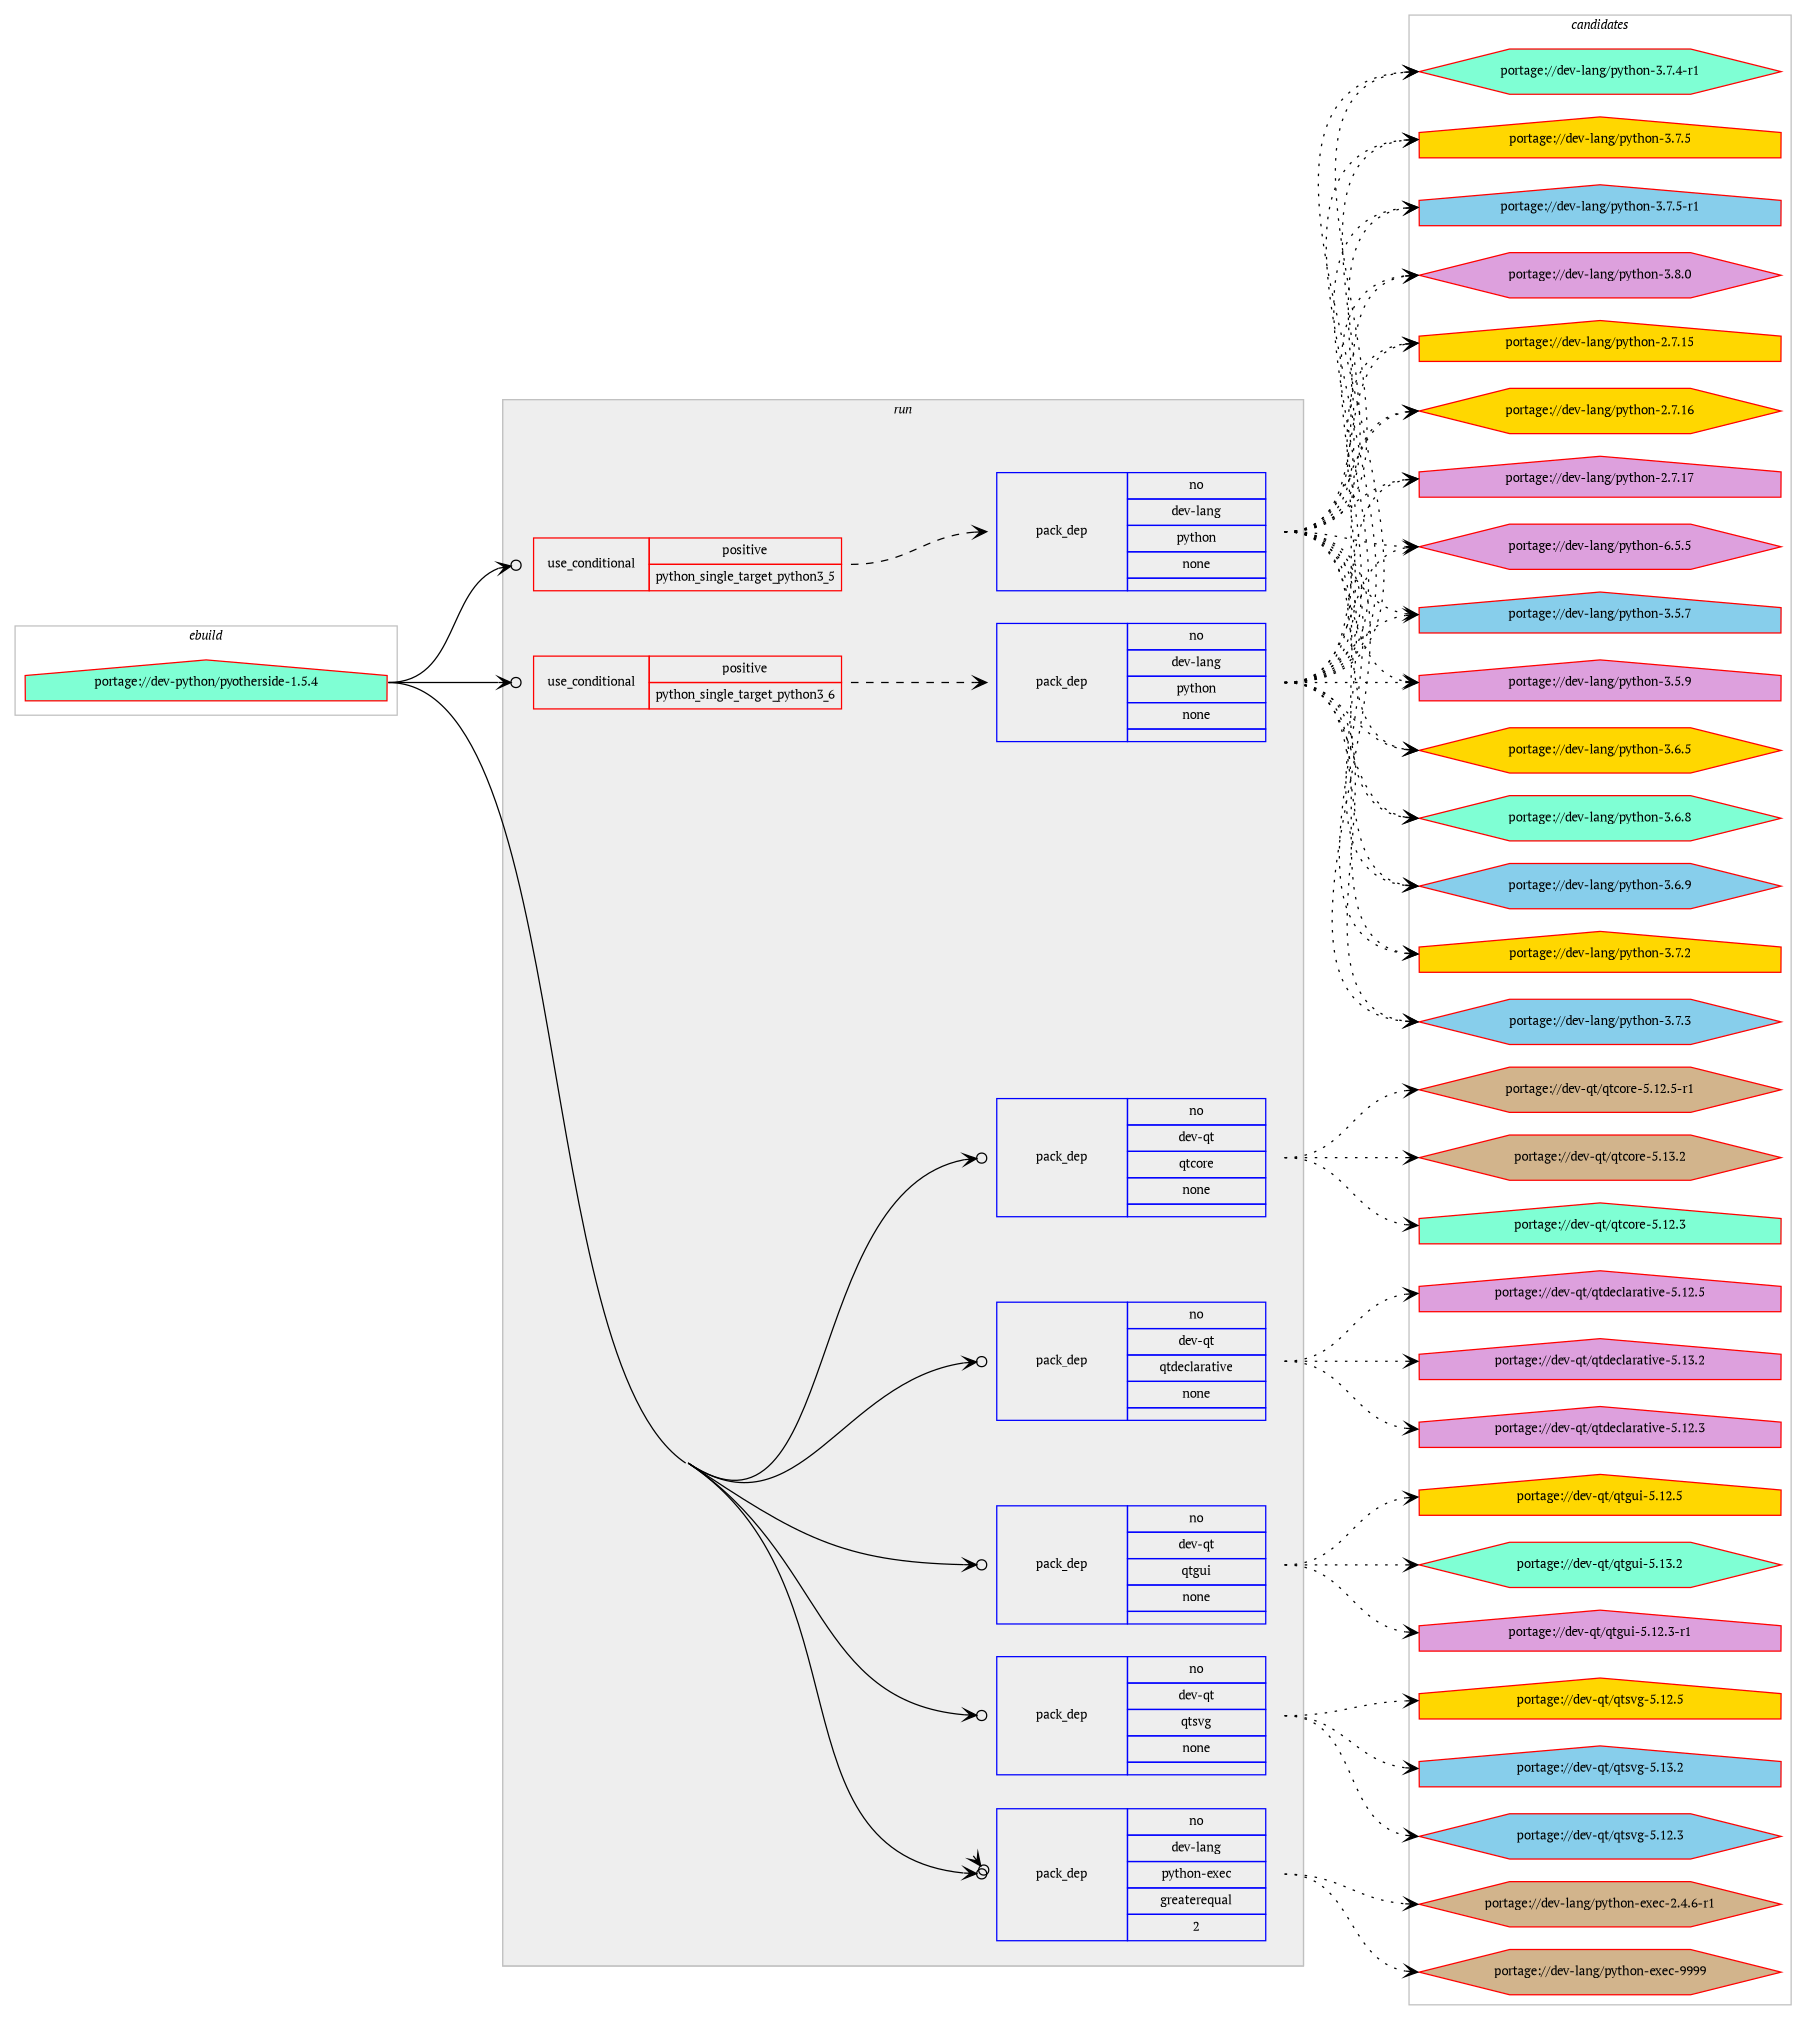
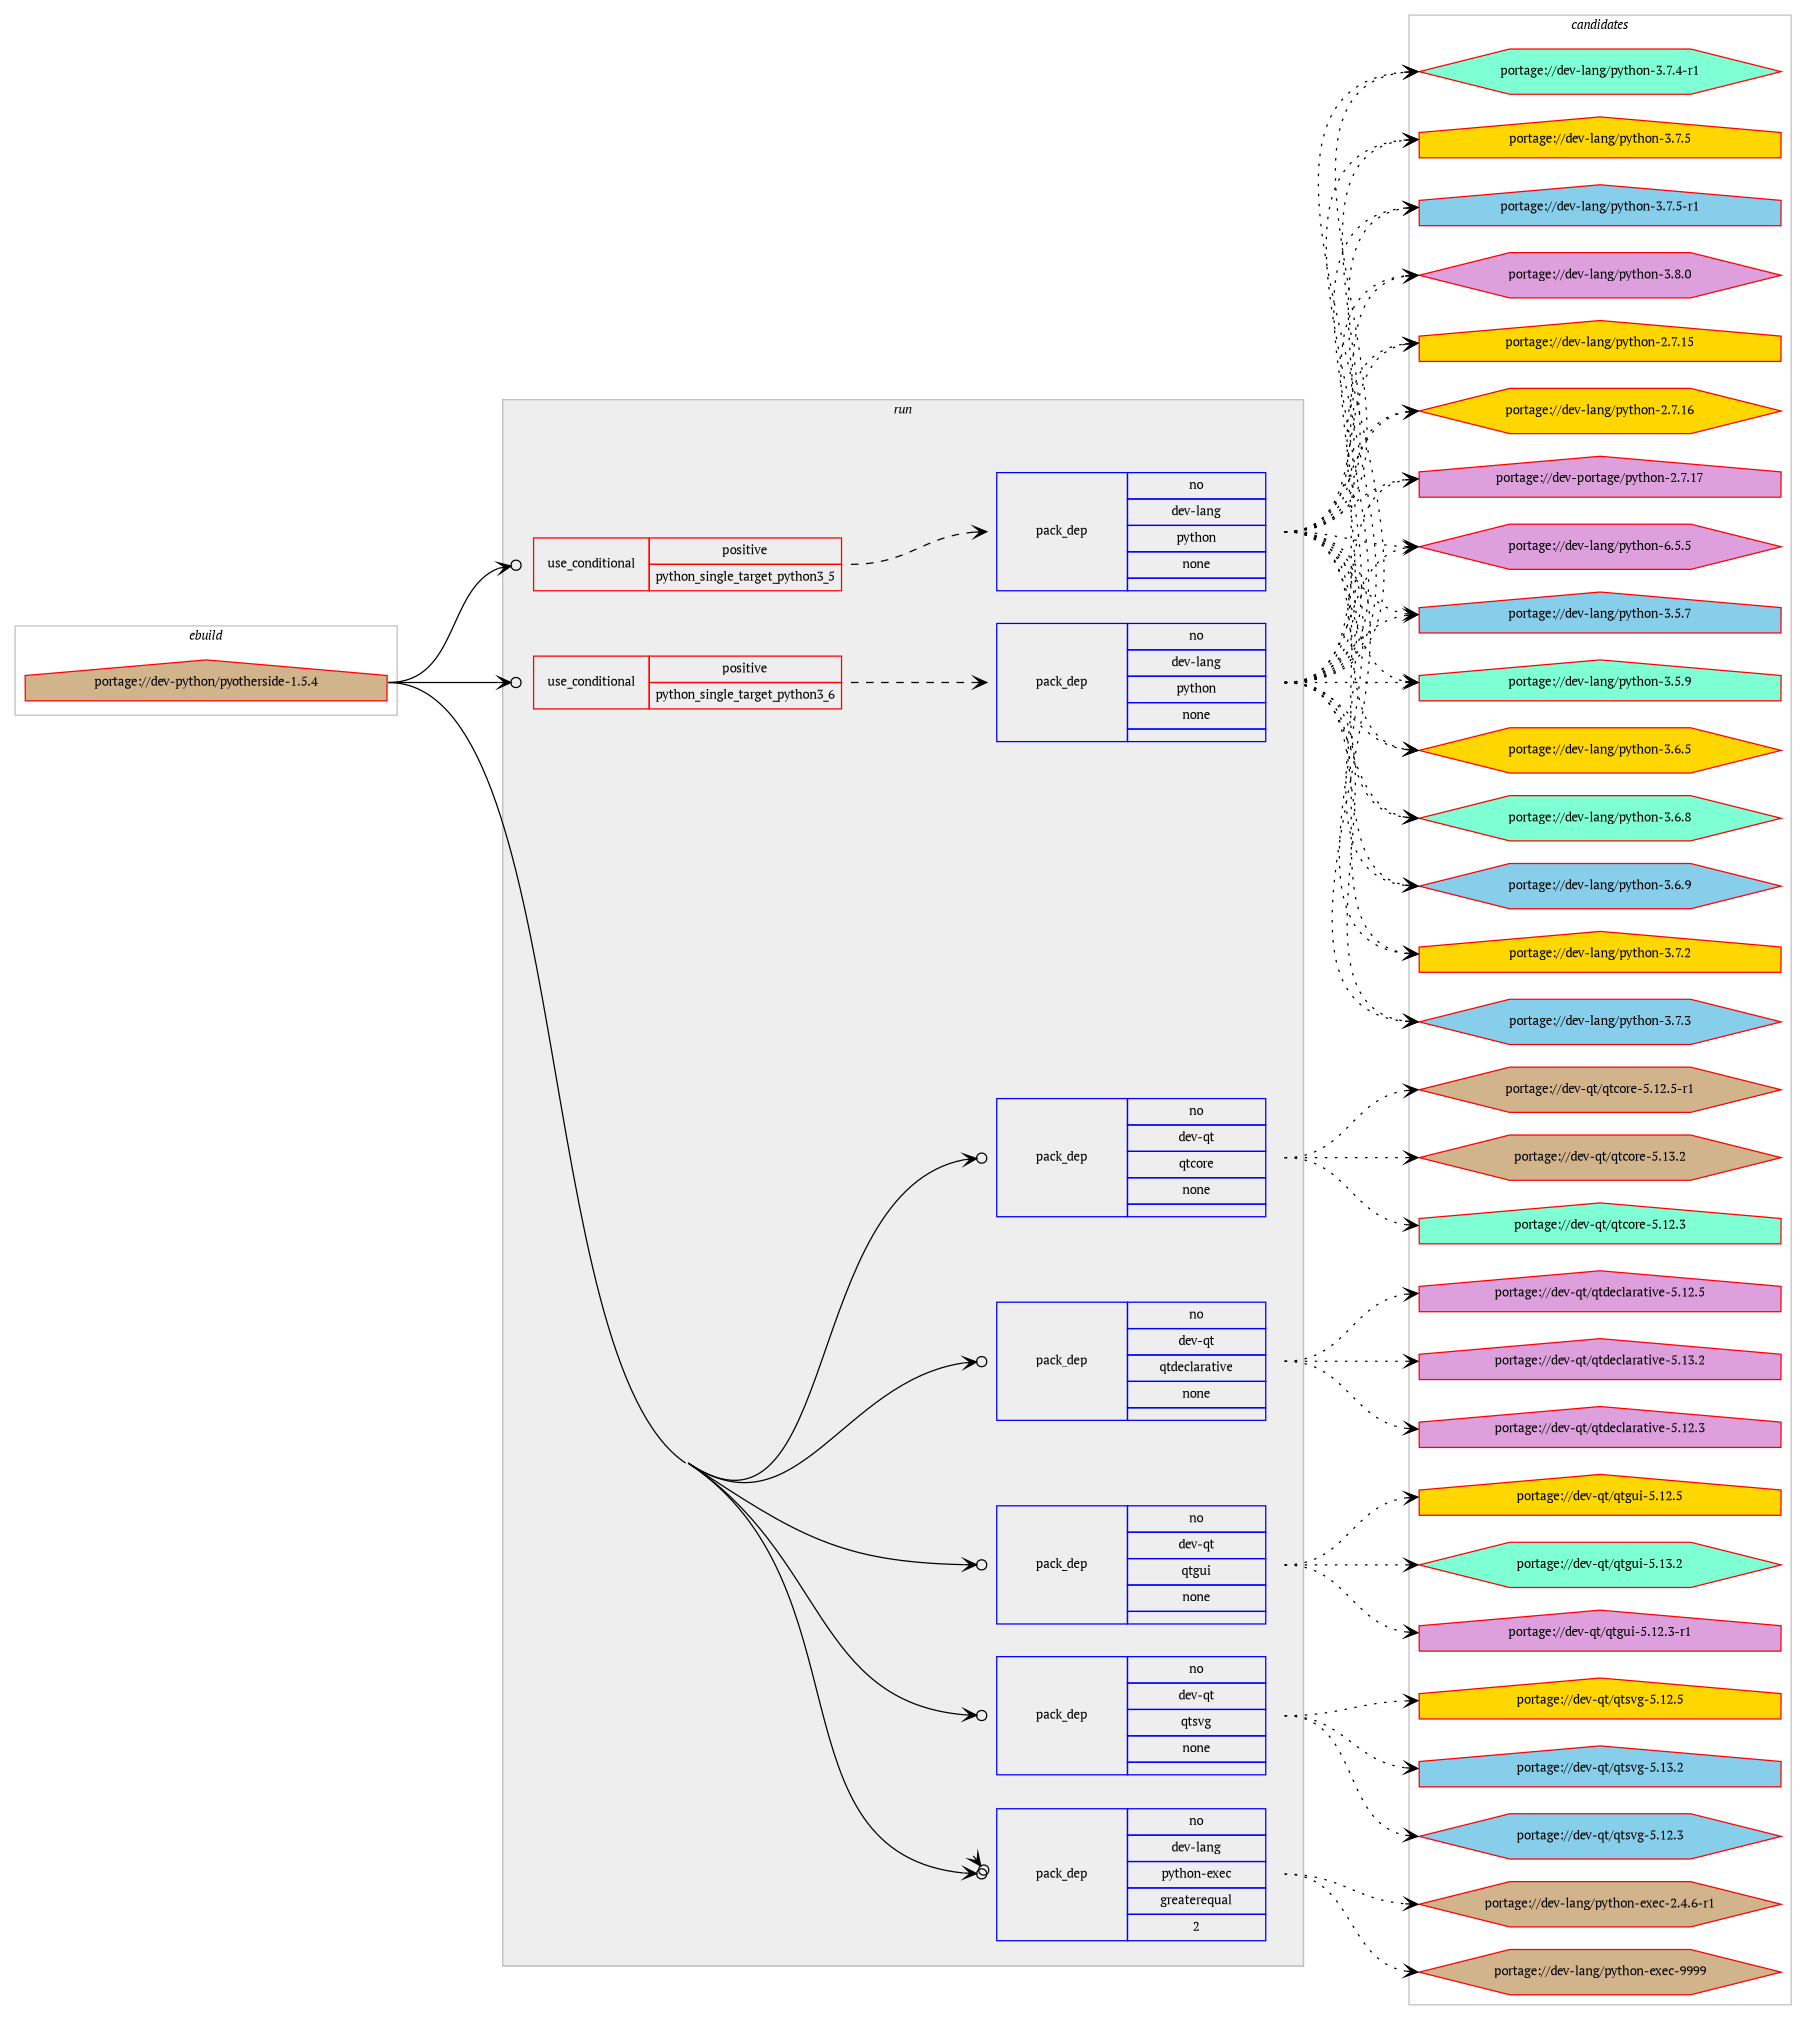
node "portage://dev-lang/python-2.7.17": label "portage://dev-lang/python-2.7.17" -> "portage://dev-portage/python-2.7.17"
node "portage://dev-python/pyotherside-1.5.4": fillcolor aquamarine -> tan
node "portage://dev-lang/python-3.5.9": fillcolor plum -> aquamarine
